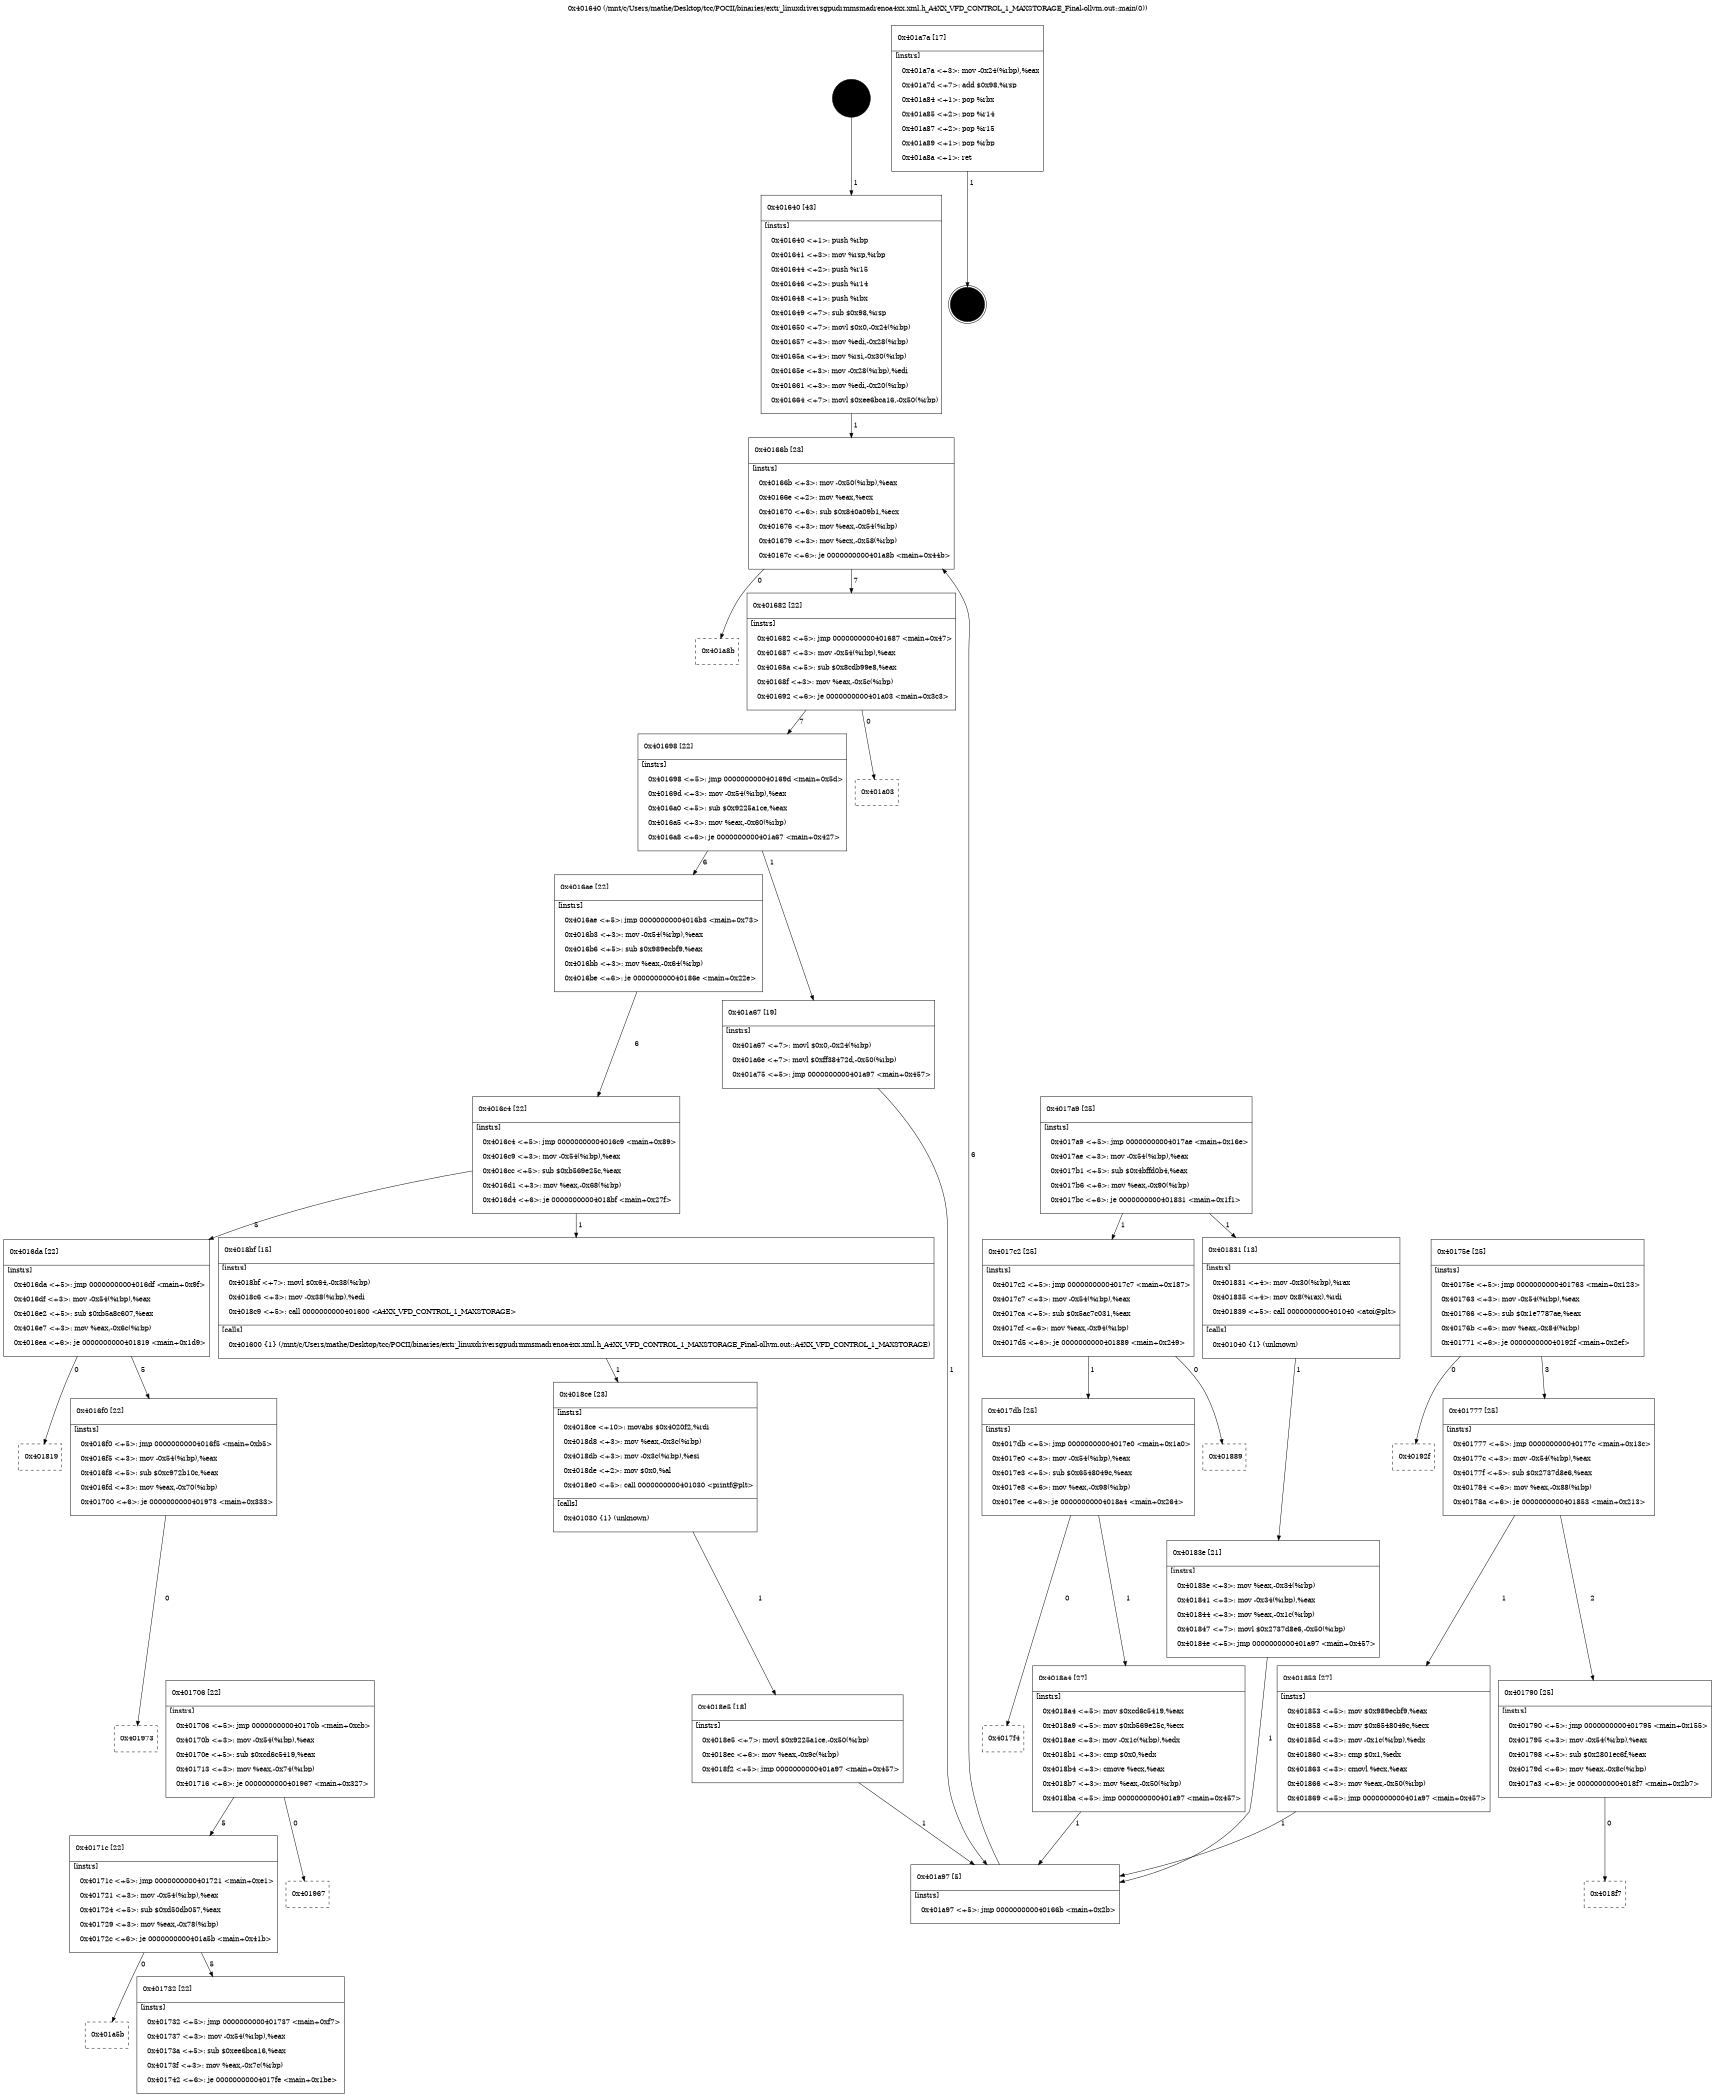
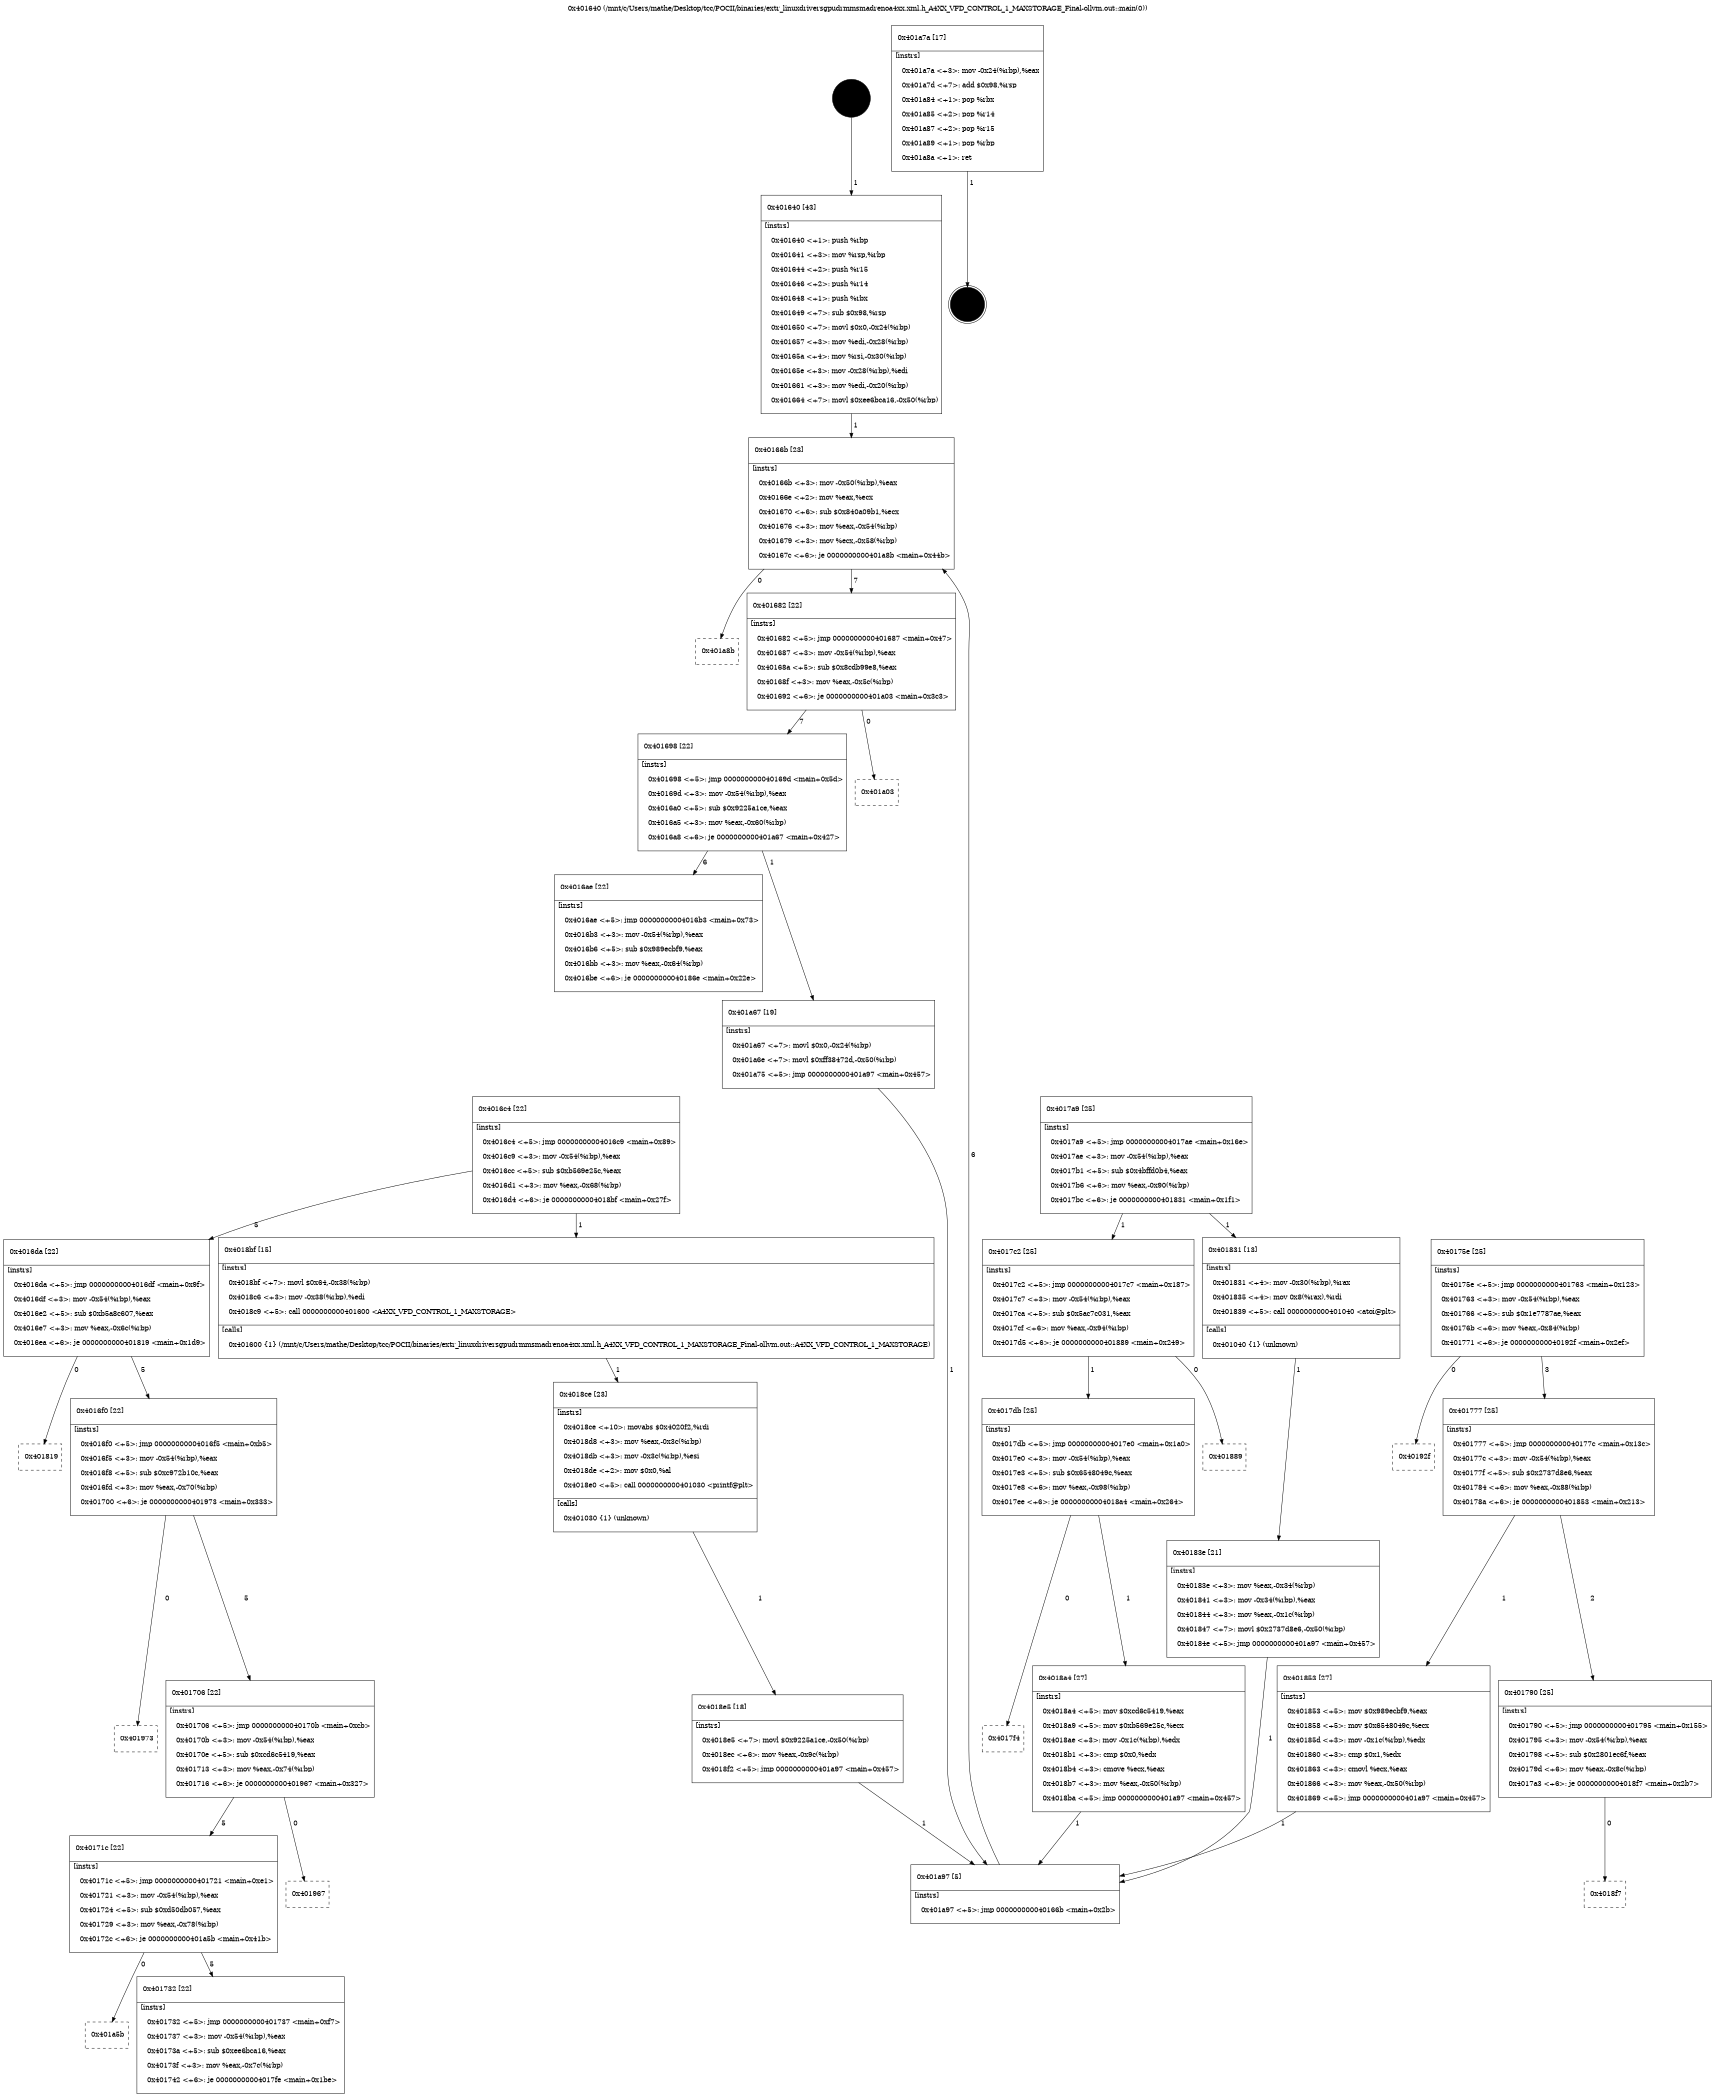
edge "0x4016ae [22]" -> "0x4016c4 [22]": removed, label "6"
edge "0x4016f0 [22]" -> "0x401706 [22]": added, label "5"
